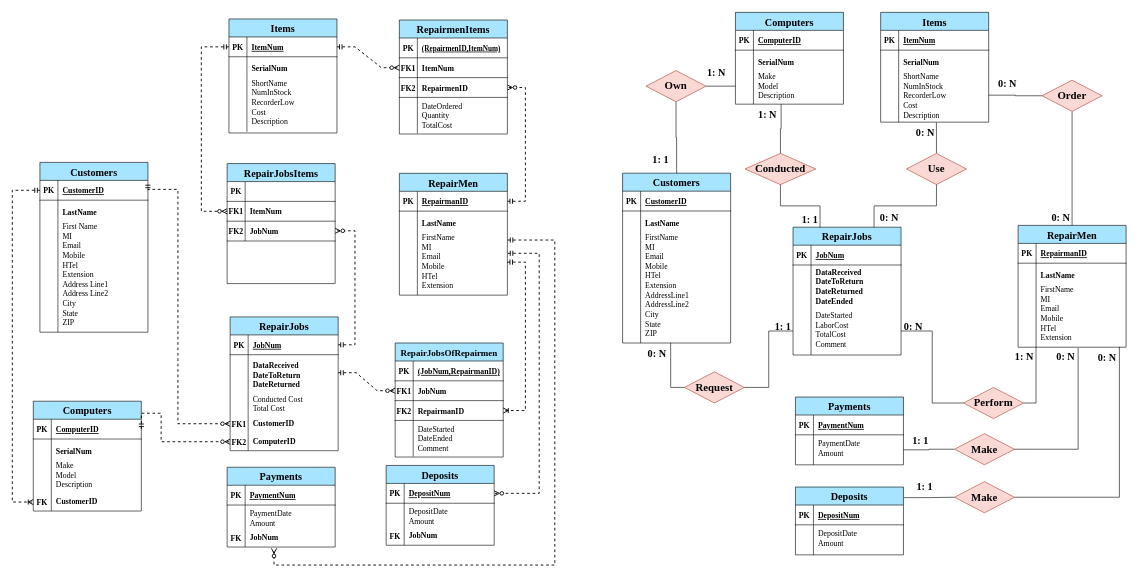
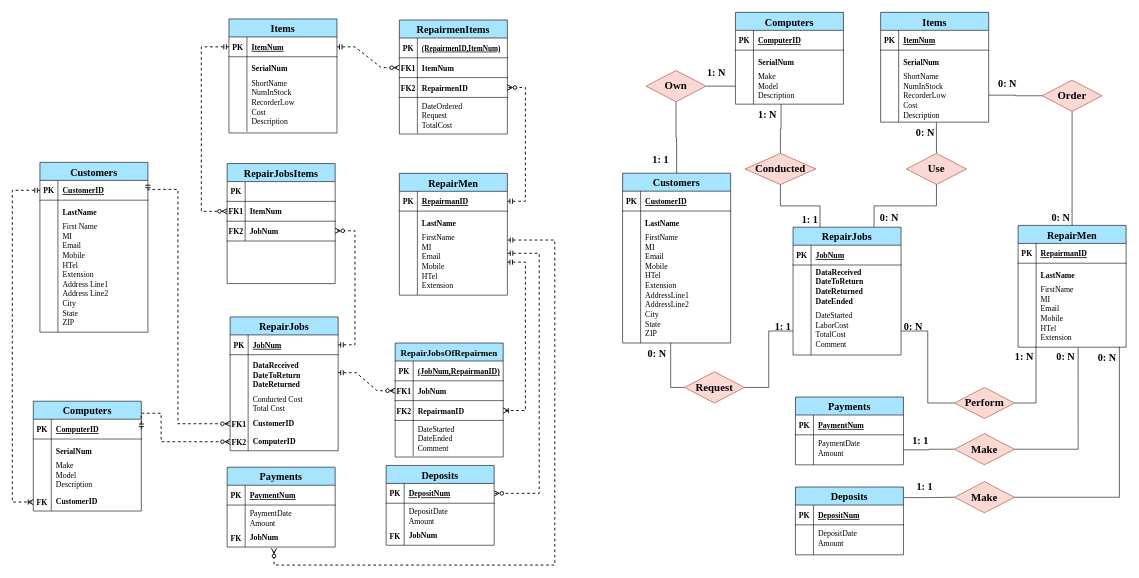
node "DateOrdered Quantity TotalCost": label "DateOrdered Quantity TotalCost" -> "DateOrdered Request TotalCost"
node "Perform": moved (993, 403) -> (984, 403)
